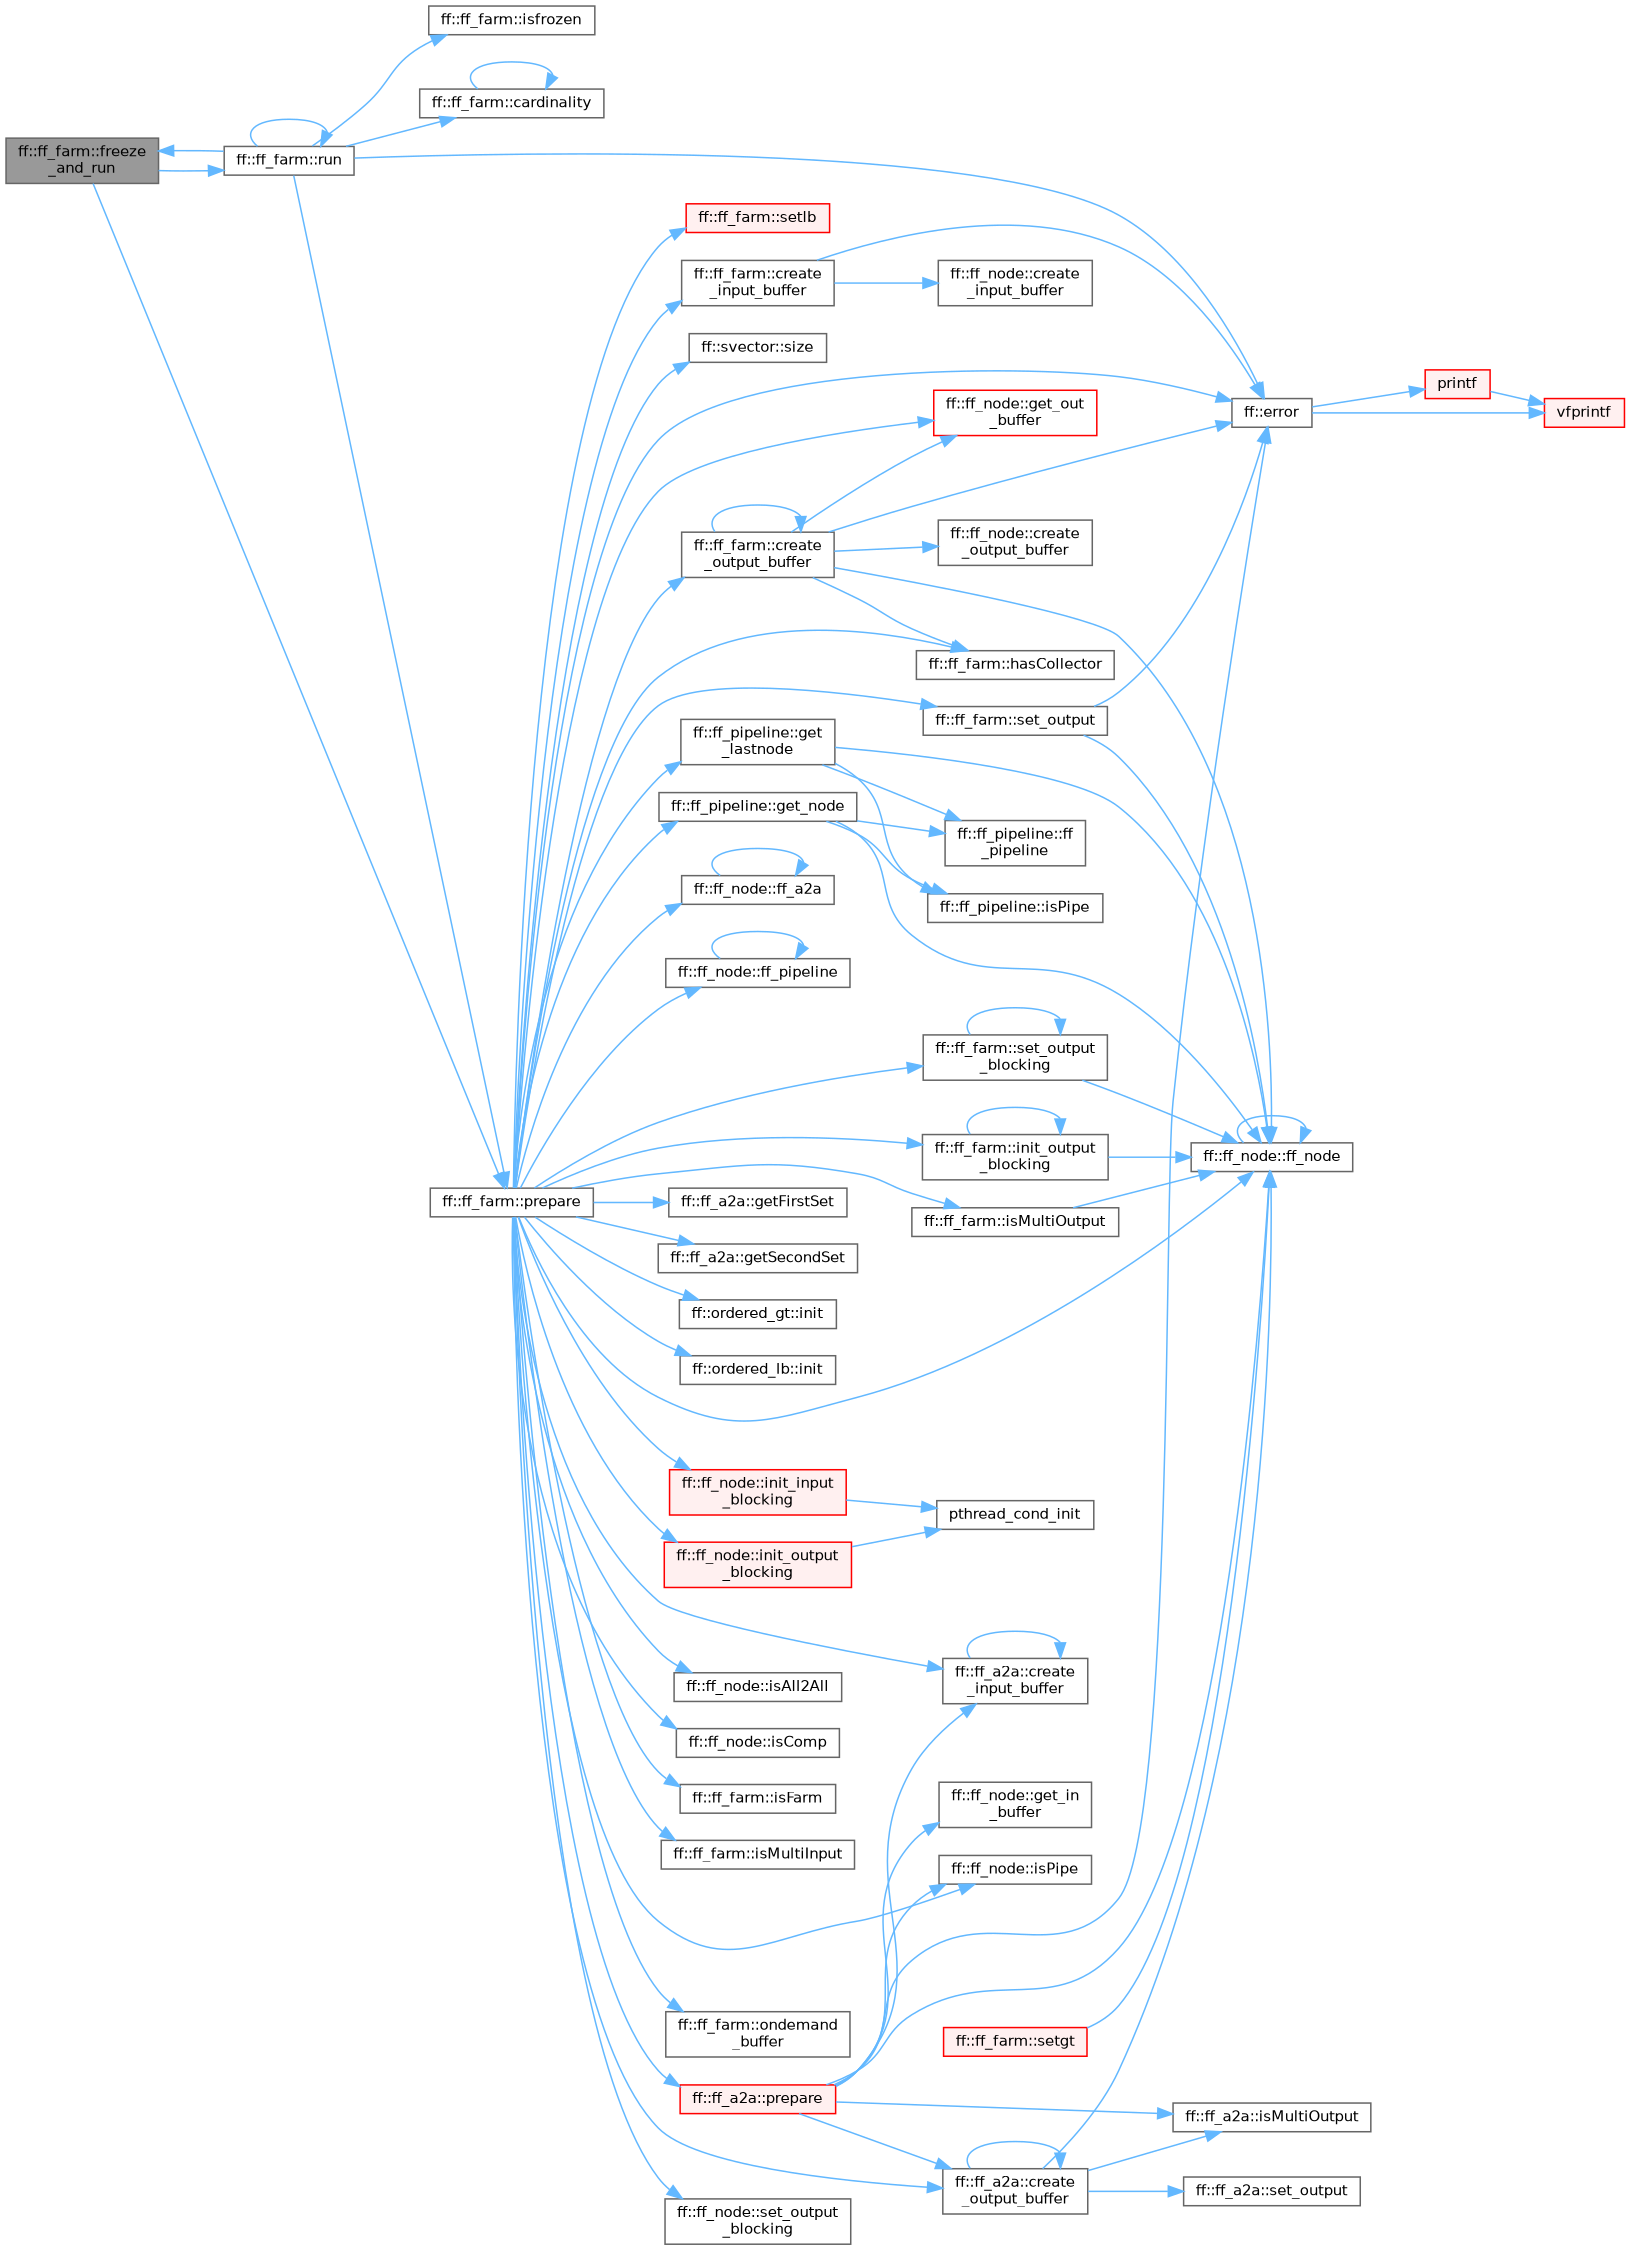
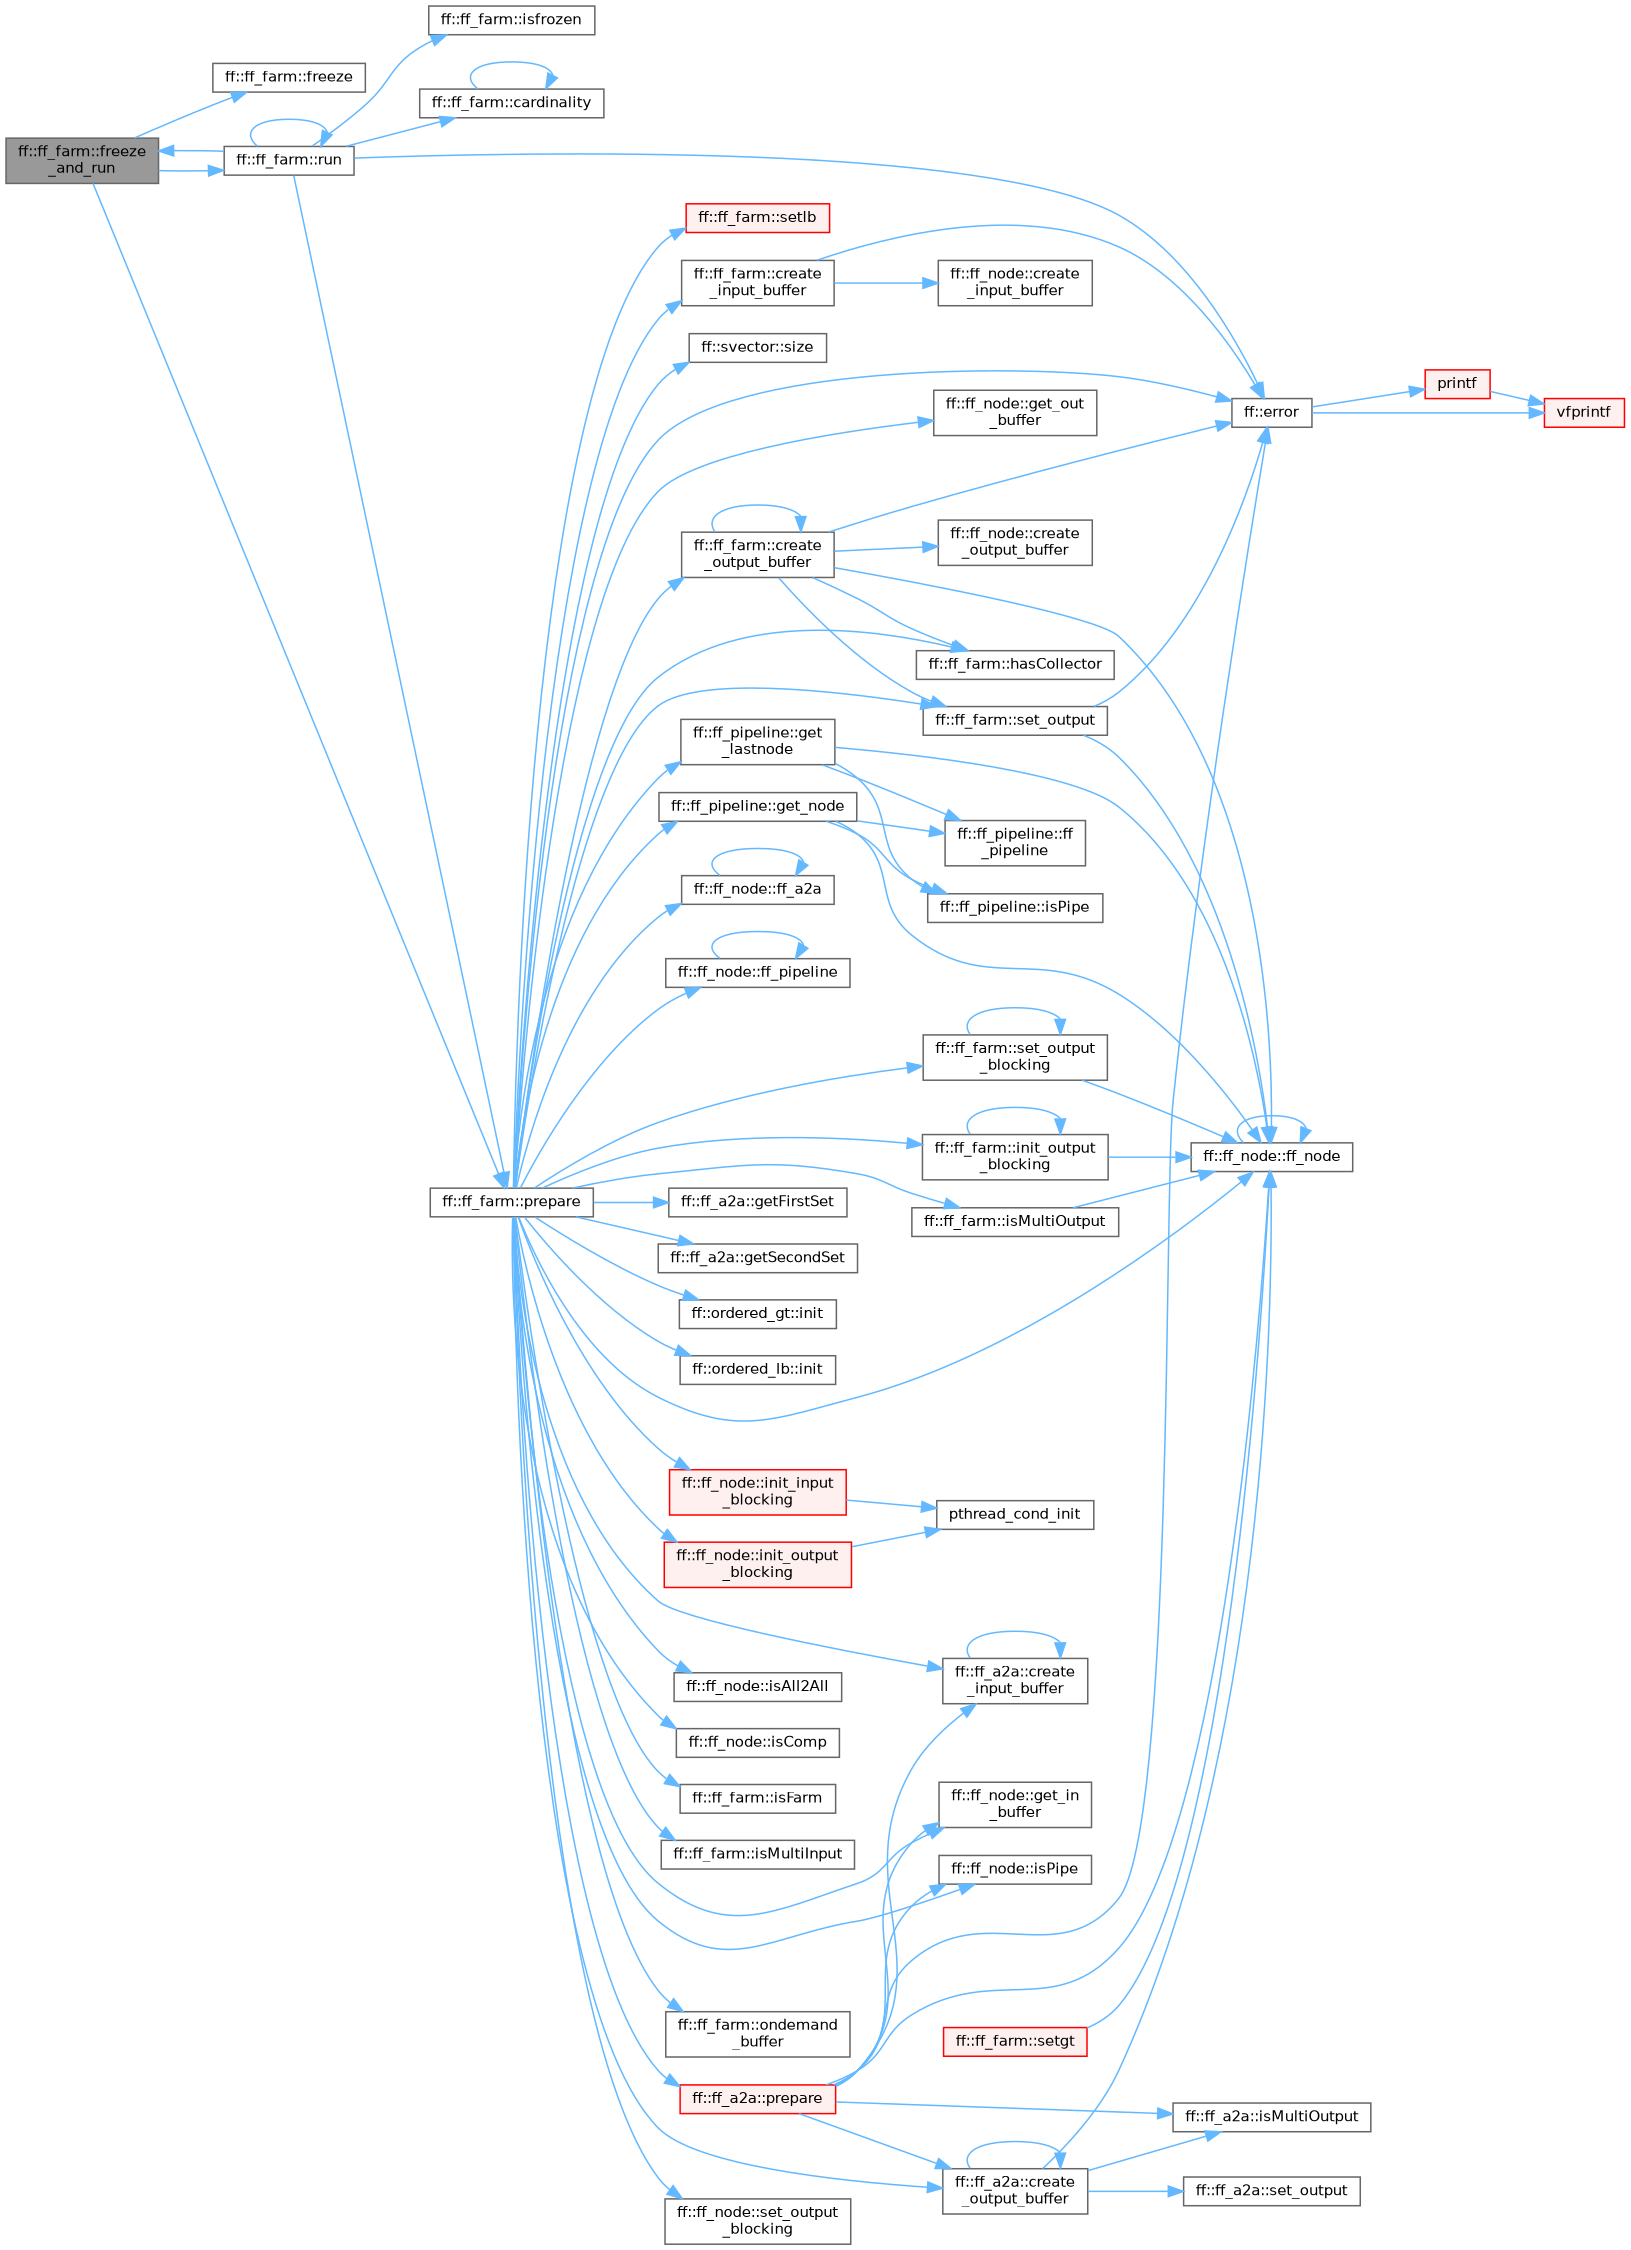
node "ff::ff_farm::freeze": added
node "ff::ff_node::get_out _buffer": color red -> grey40
edge "ff::ff_farm::create _output_buffer" -> "ff::ff_node::get_out _buffer": now "ff::ff_farm::create _output_buffer" -> "ff::ff_farm::set_output"
edge "ff::ff_farm::prepare" -> "ff::ff_node::get_in _buffer": added
